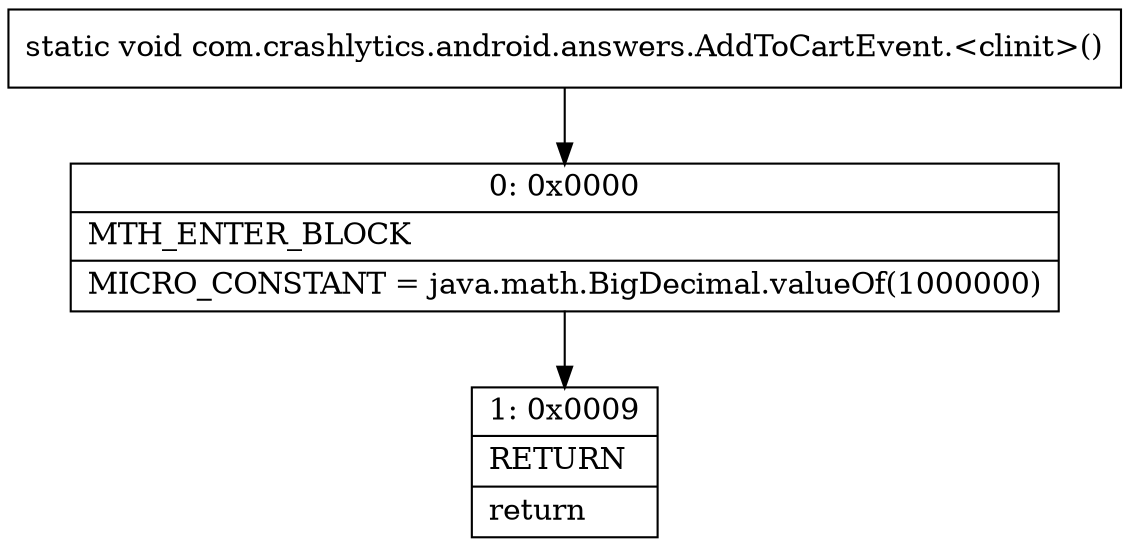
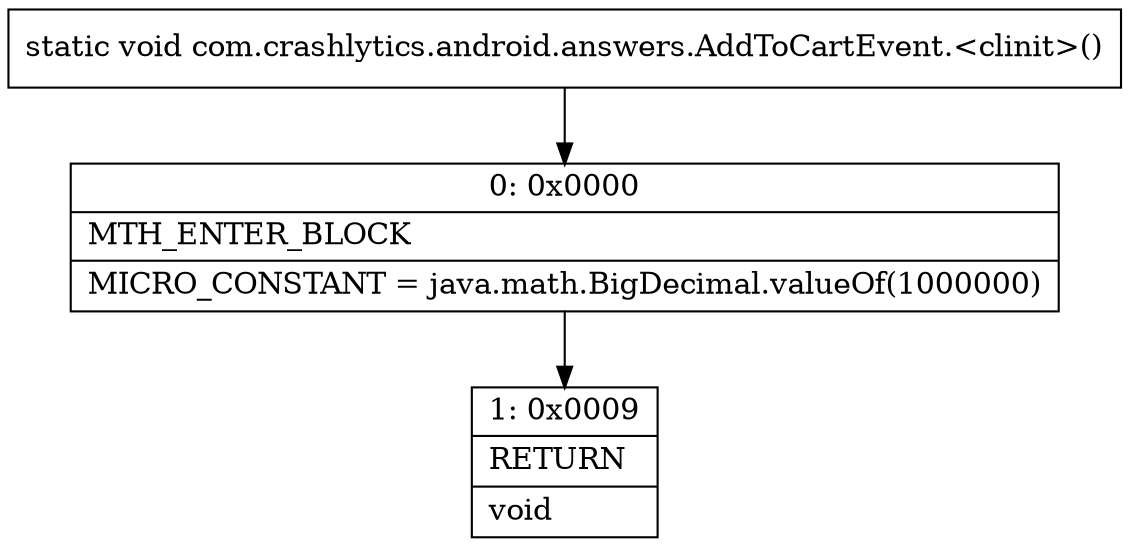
node "1: 0x0009": text "return" -> "void"
